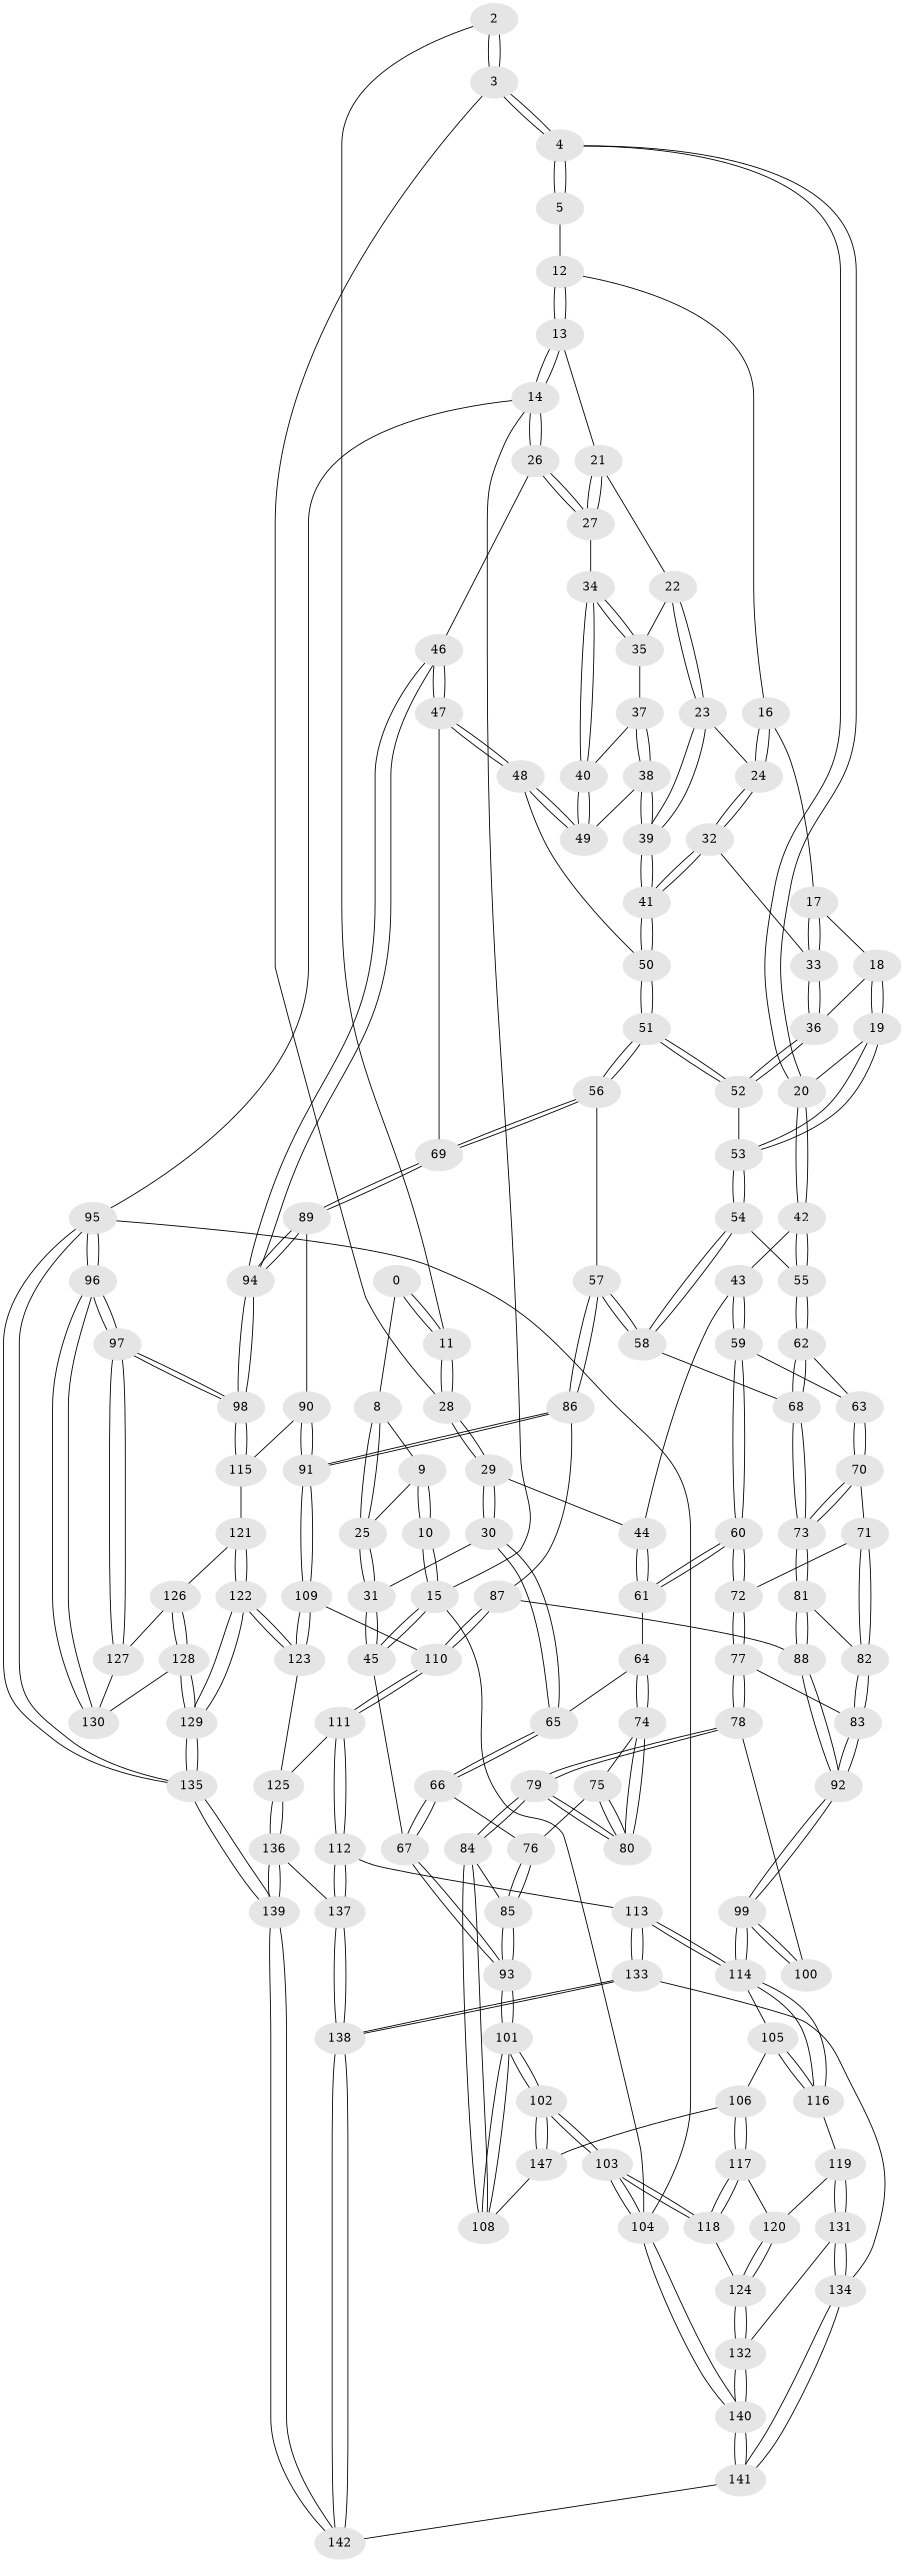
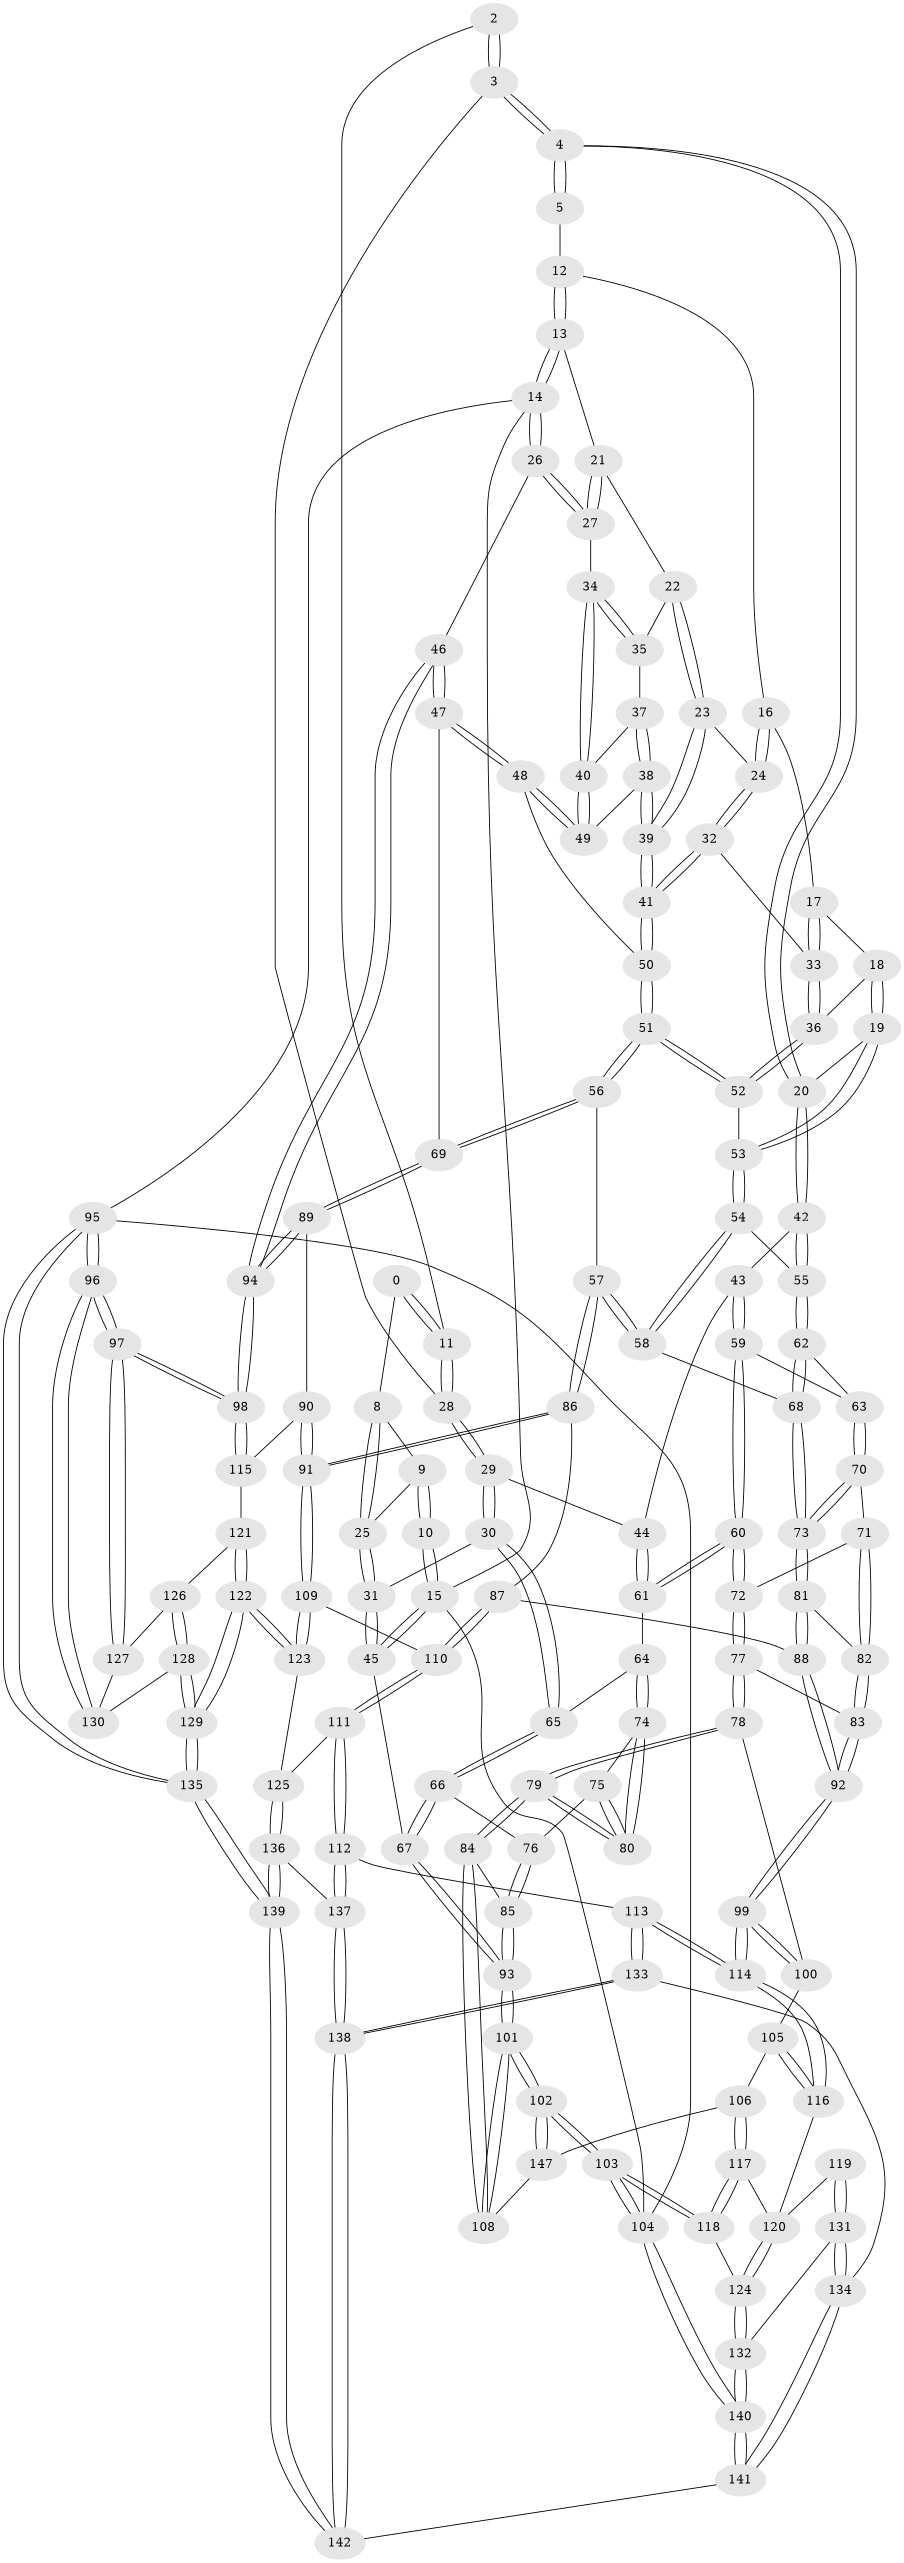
edge "114" -- "105": now "100" -- "105"
edge "116" -- "119": now "116" -- "120"
